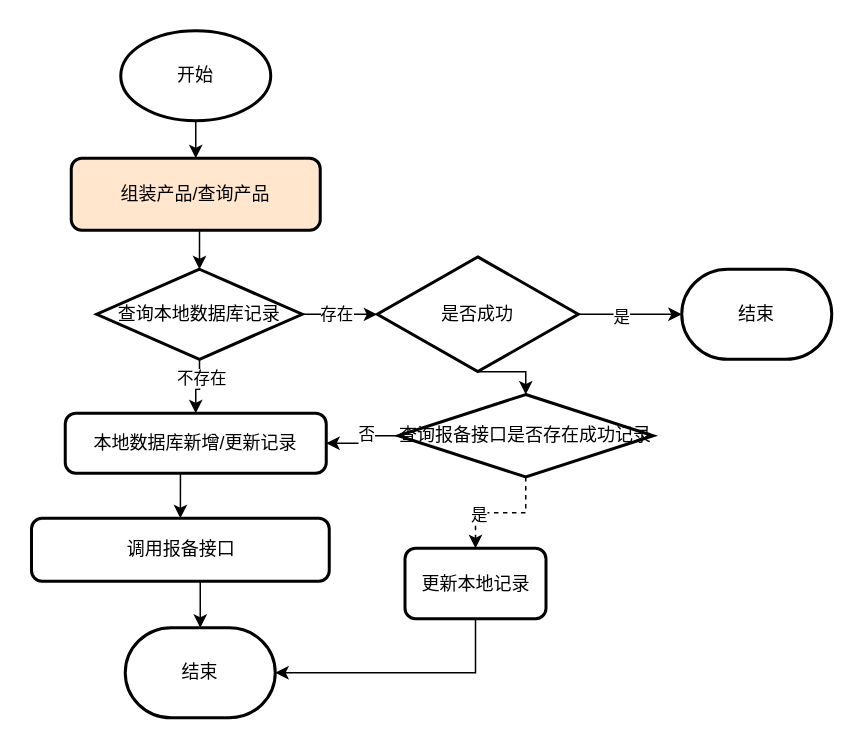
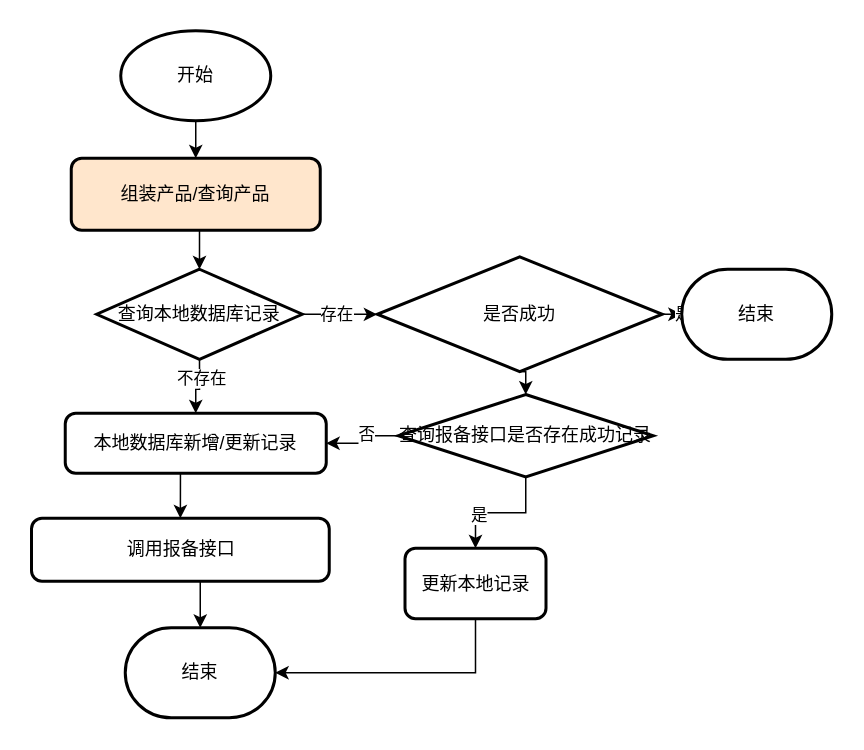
node "是否成功": size 201x115 -> 285x115
edge "查询报备接口是否存在成功记录" -> "更新本地记录": style dashed -> solid
